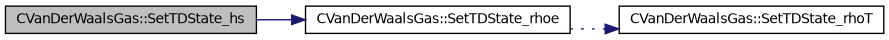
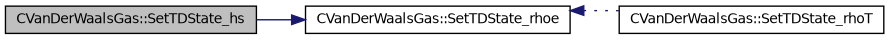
edge "CVanDerWaalsGas::SetTDState_rhoe" -> "CVanDerWaalsGas::SetTDState_rhoT": reversed
